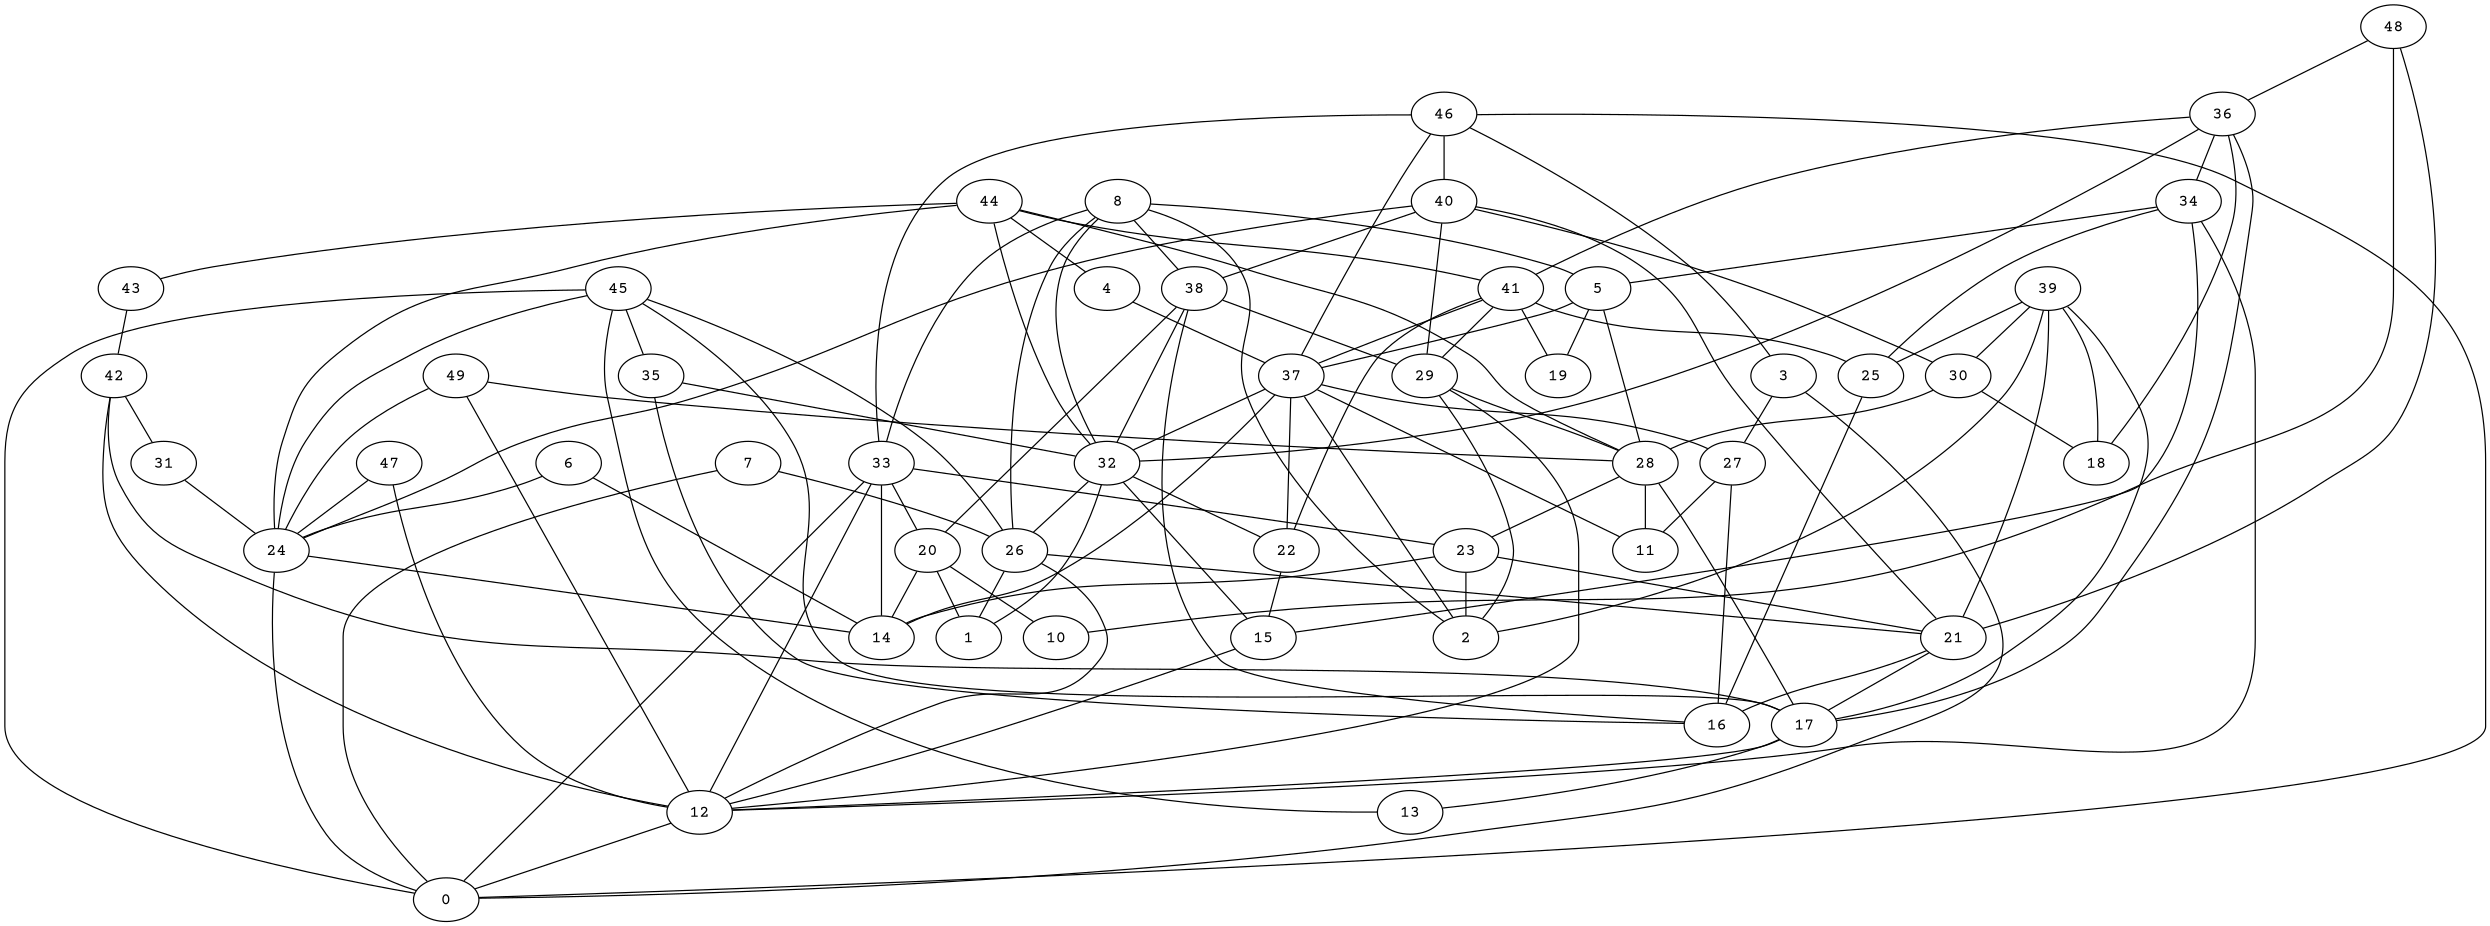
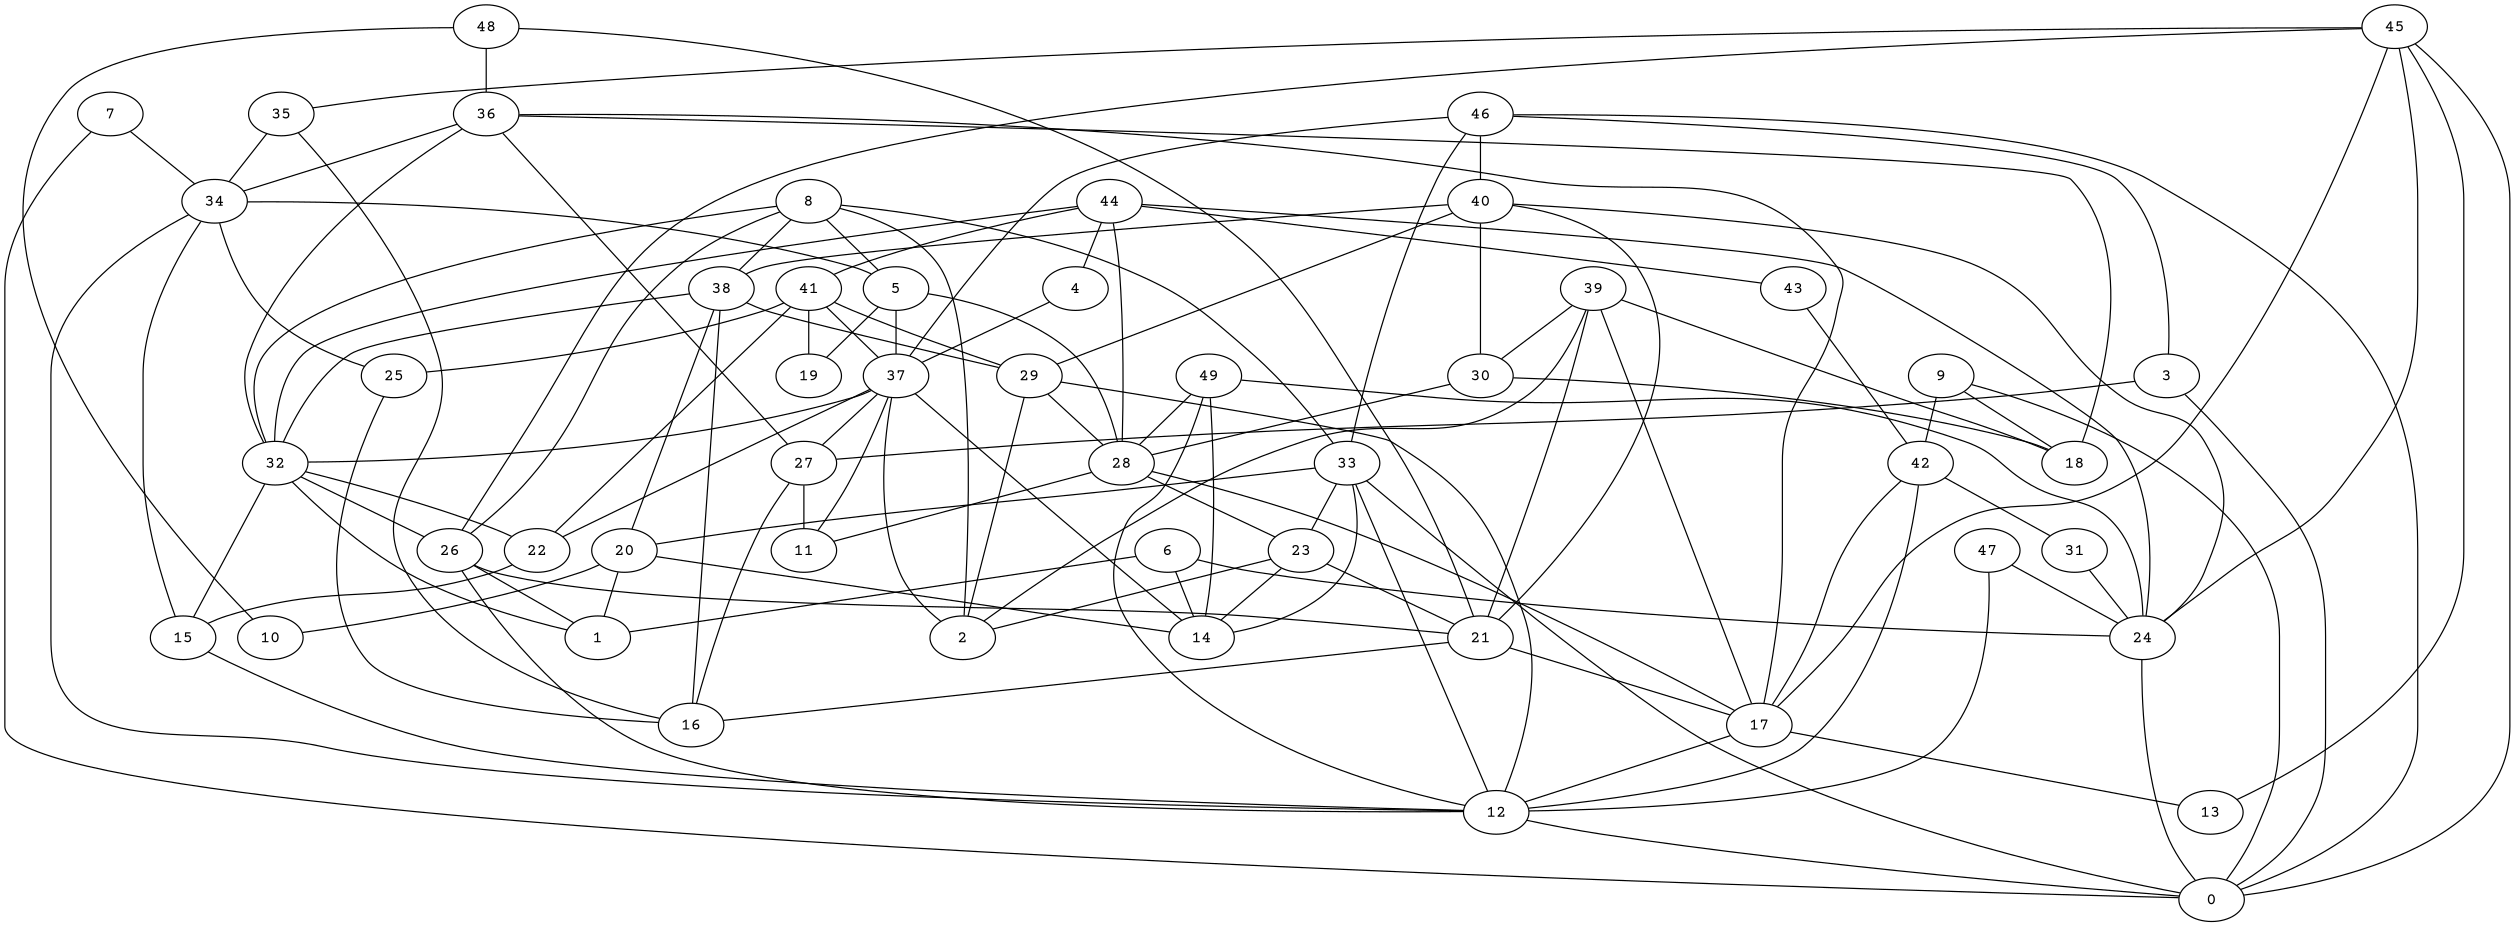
edge "36" -- "41": now "36" -- "27"
edge "39" -- "25": removed
node "9": added
edge "35" -- "32": now "35" -- "34"
edge "7" -- "26": now "7" -- "34"
edge "24" -- "14": now "49" -- "14"
edge "6" -- "1": added
